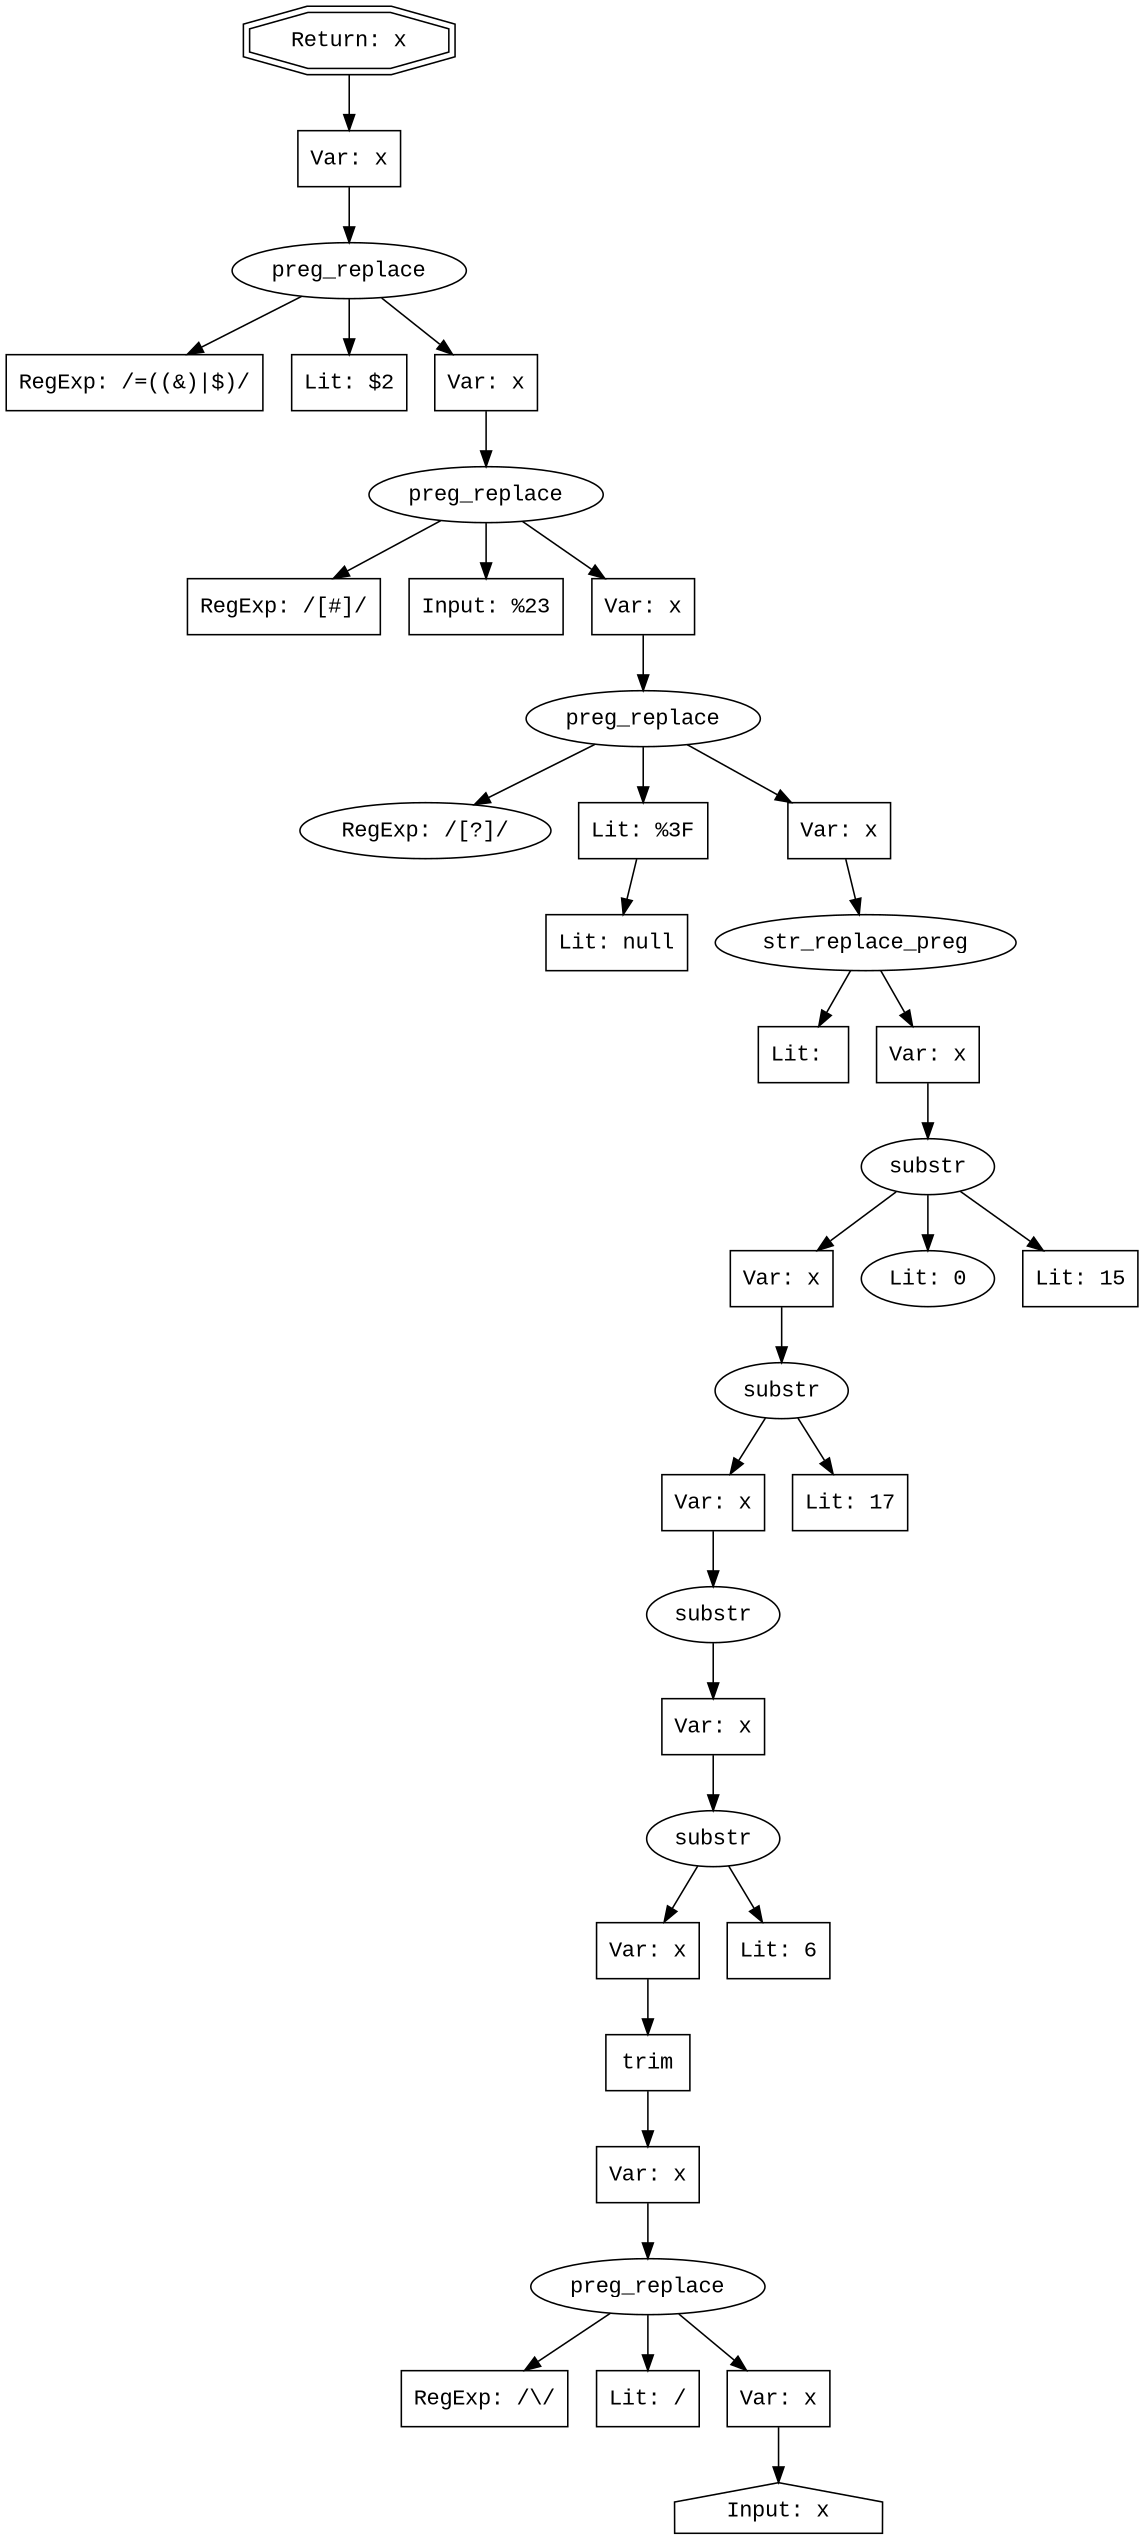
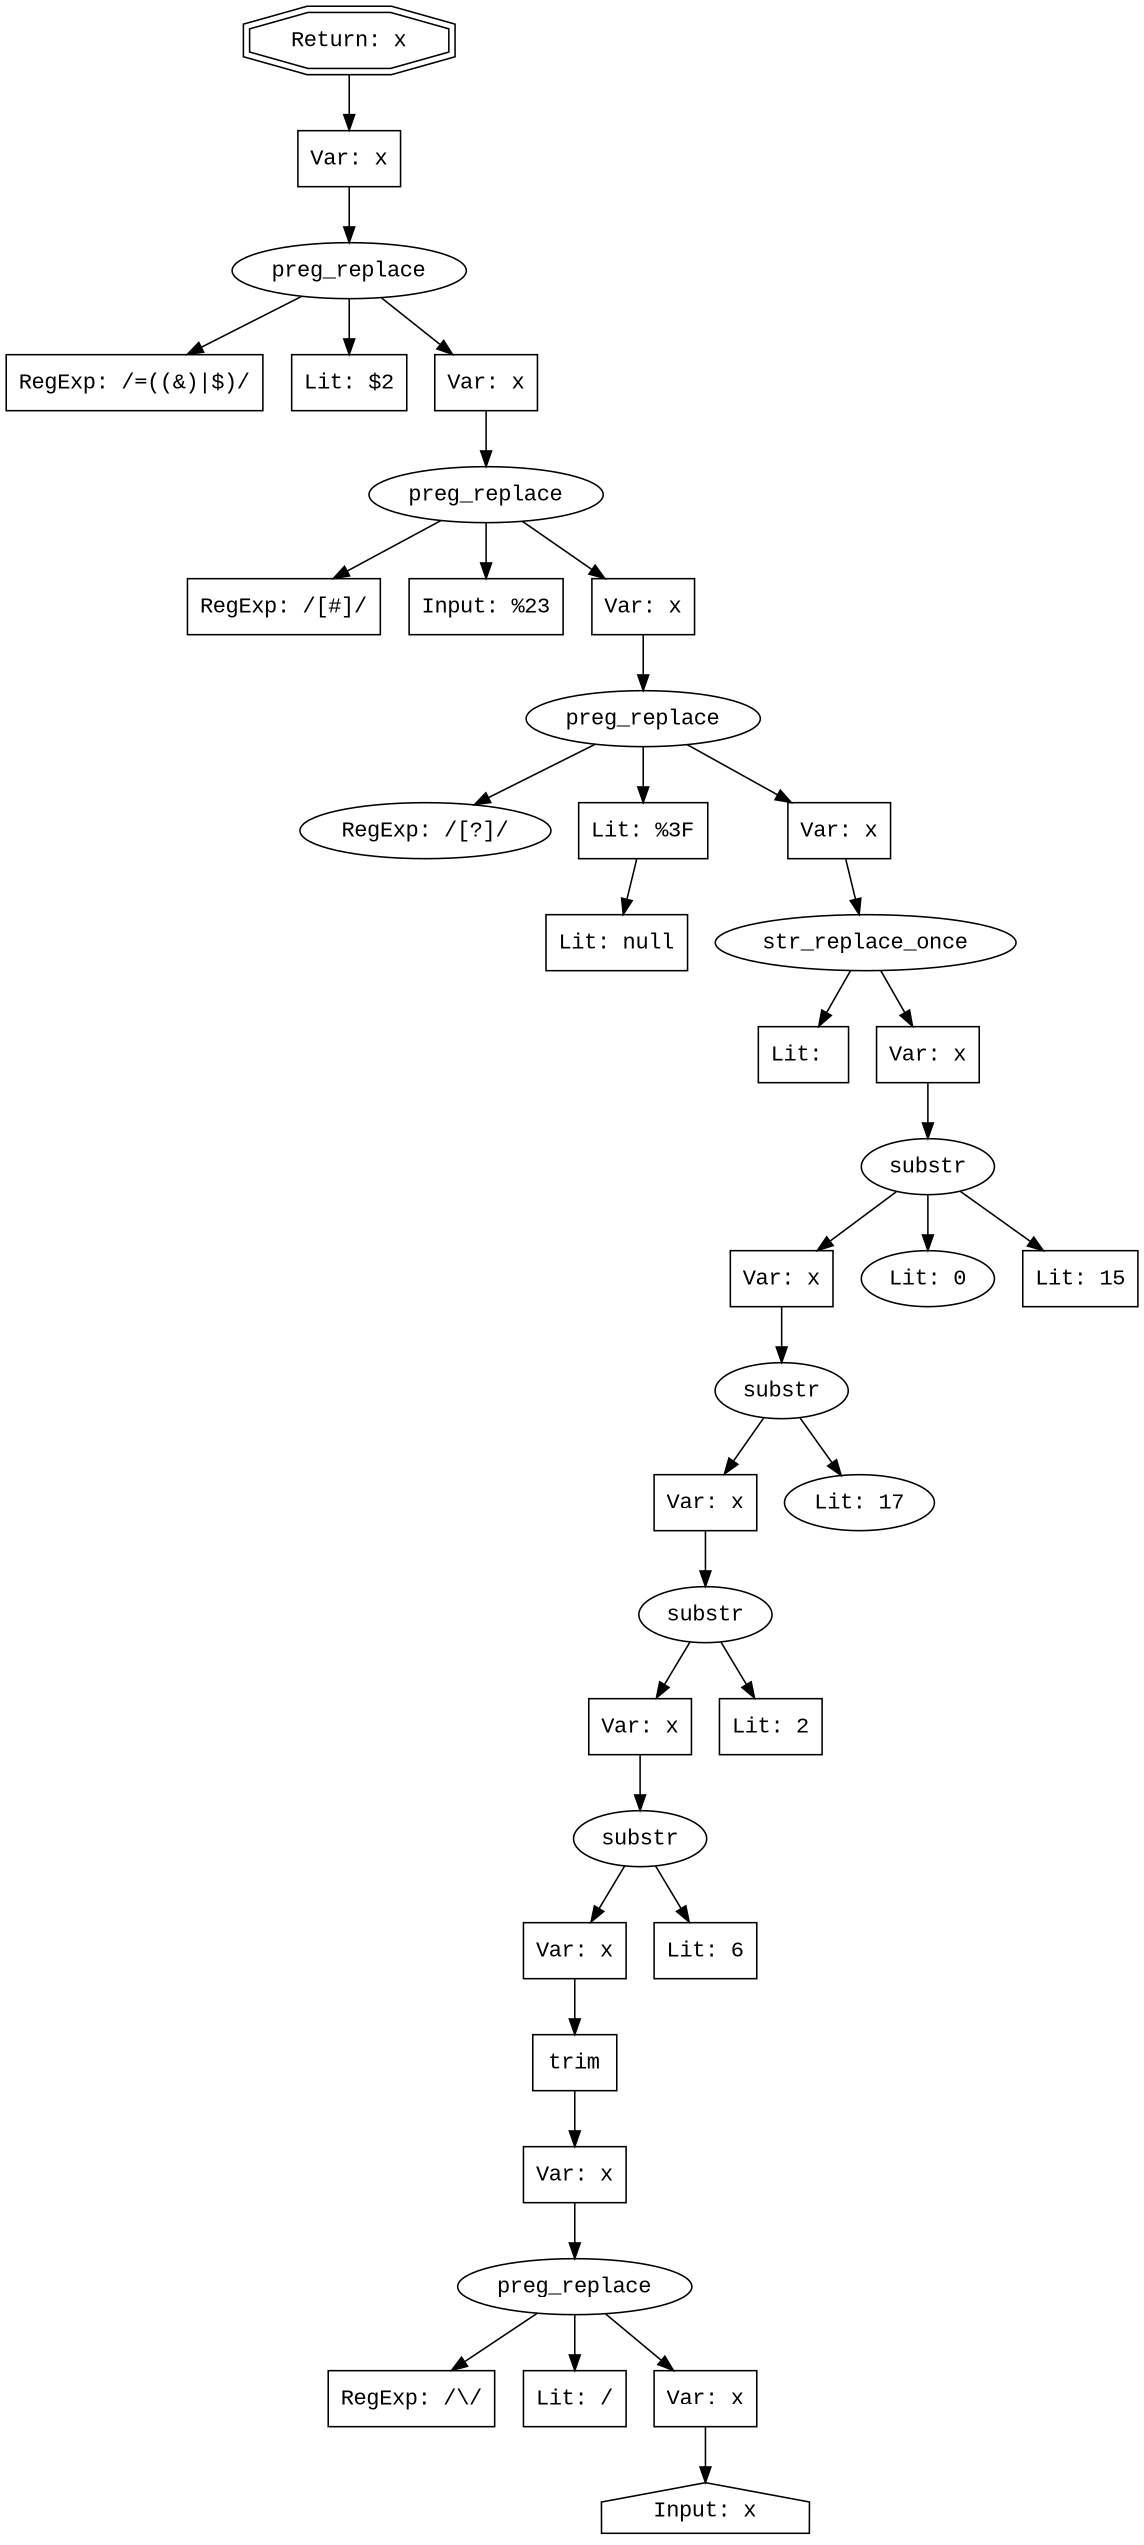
node "str_replace_preg": label "str_replace_preg" -> "str_replace_once"
node "Lit: 17": shape box -> ellipse
node "Lit: 2": added
